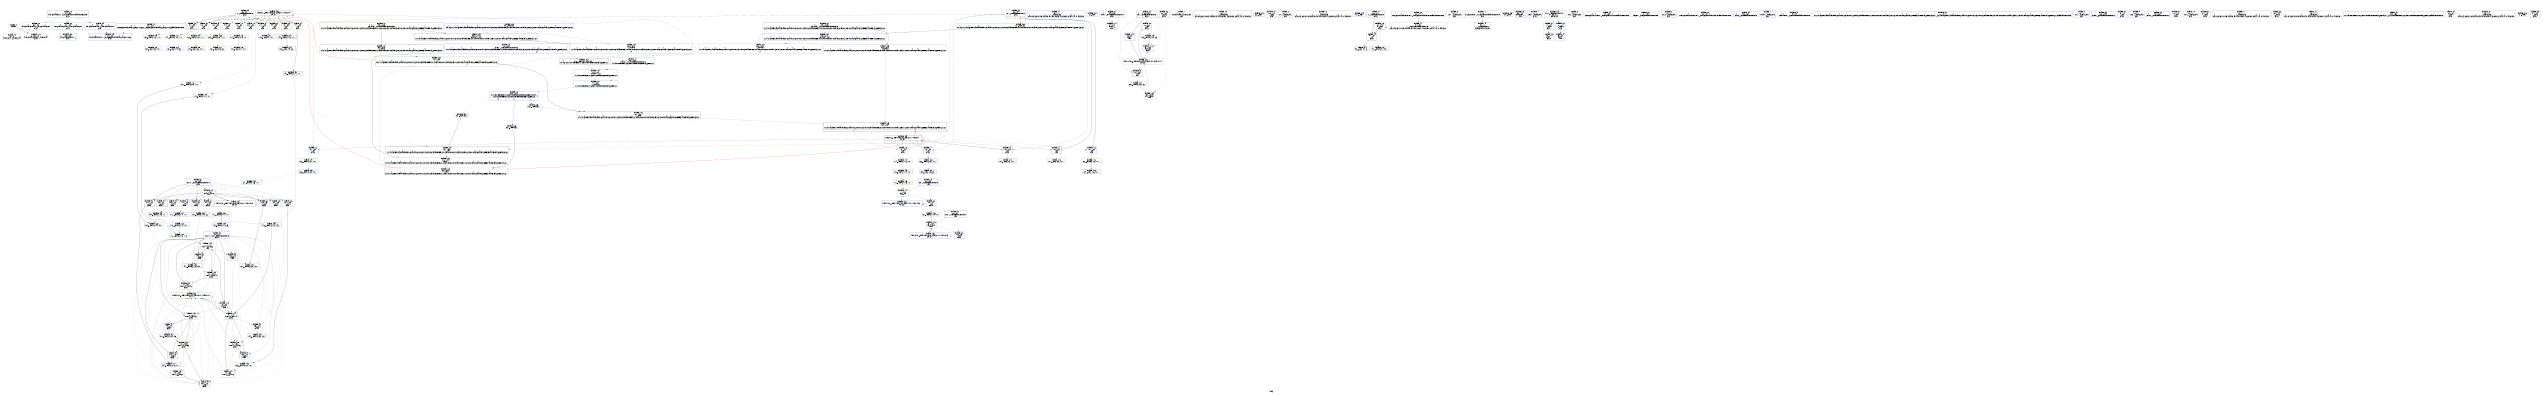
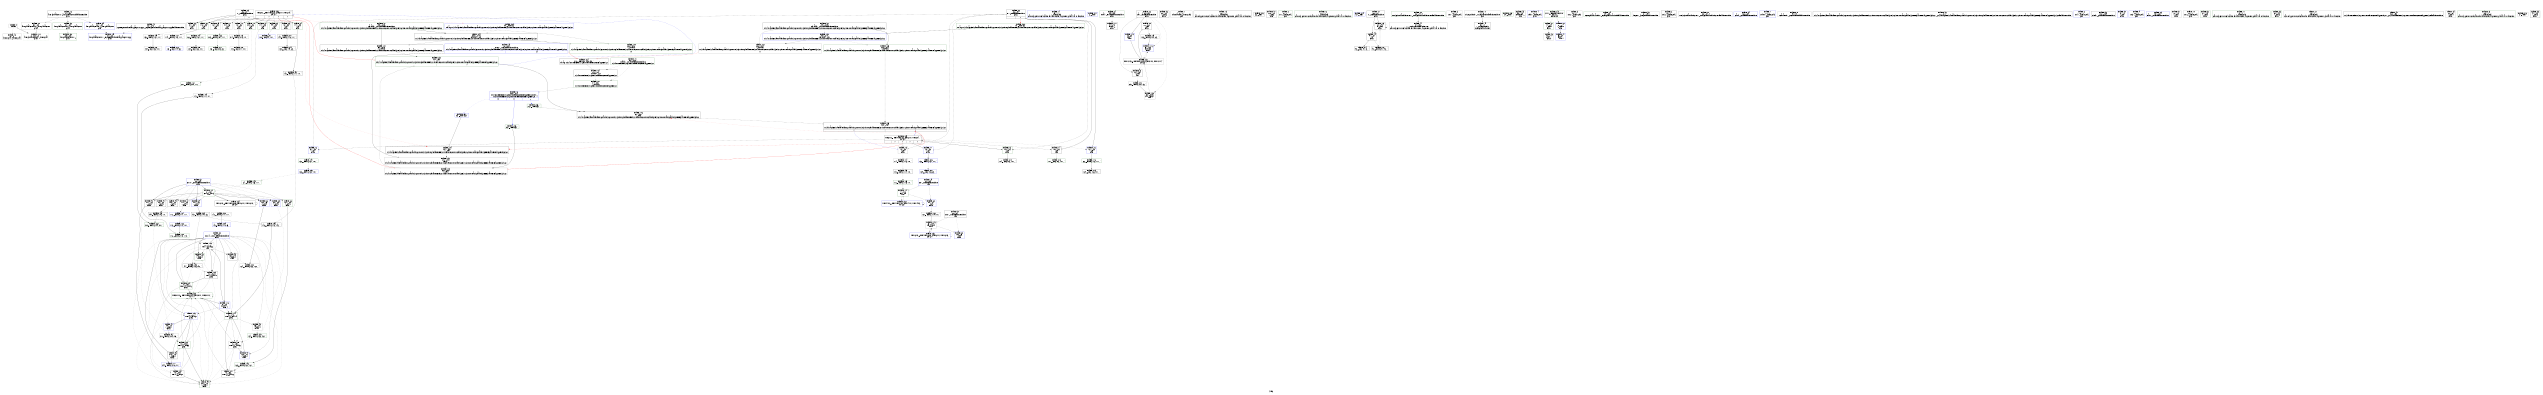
node "NodeID: 84": removed
